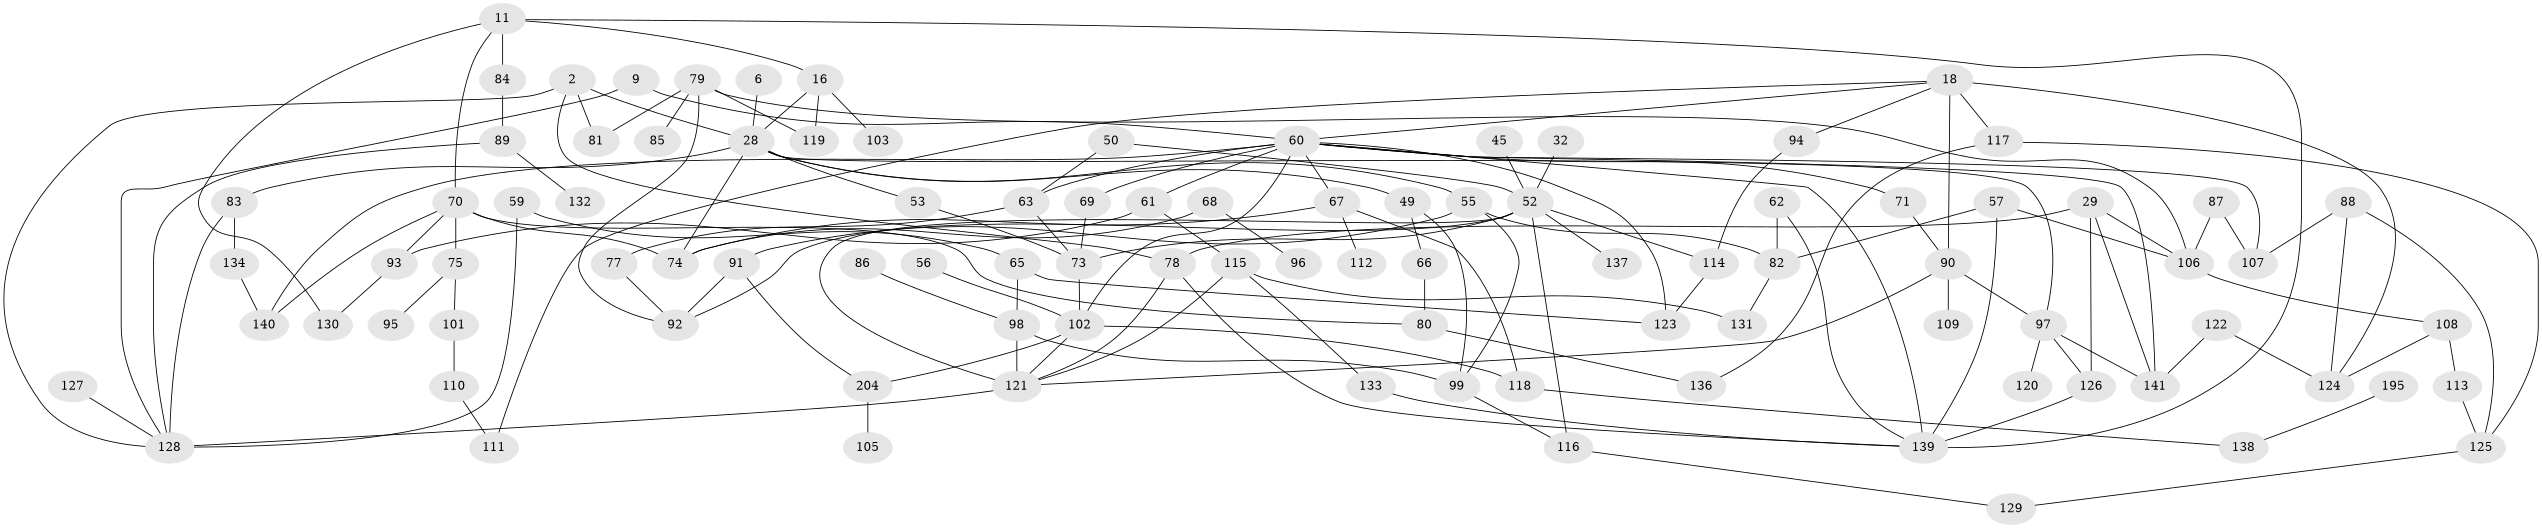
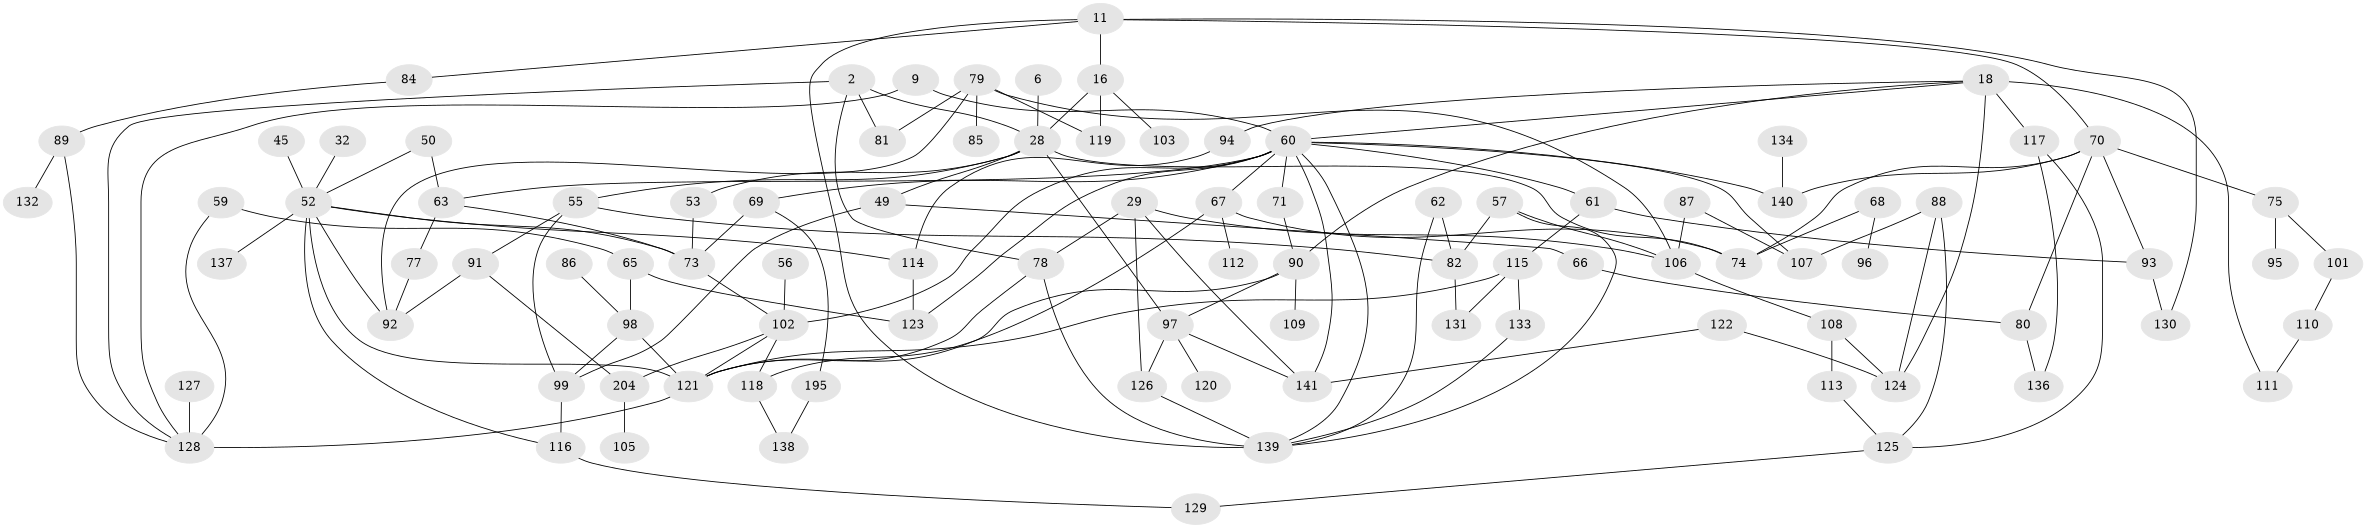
node "83": removed
edge "69" -- "195": added
